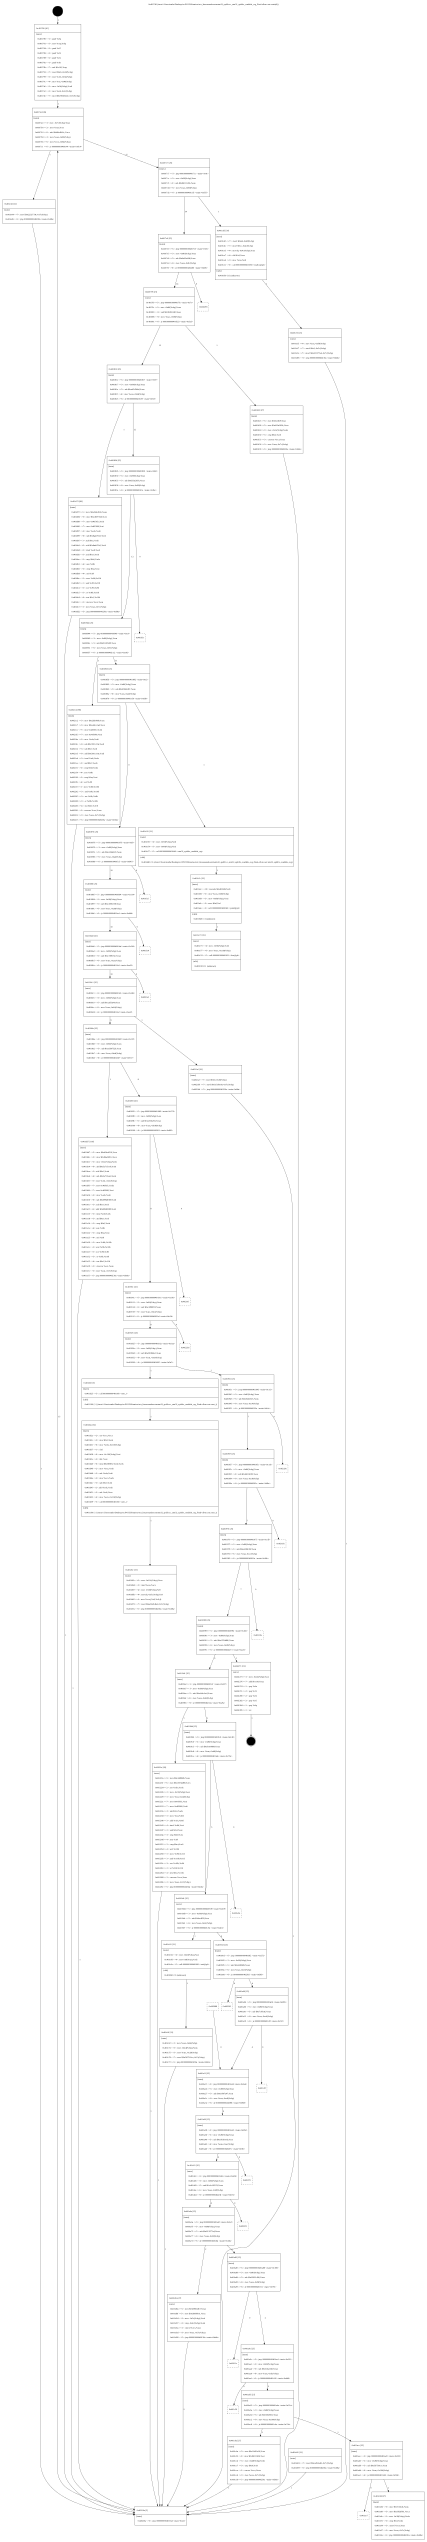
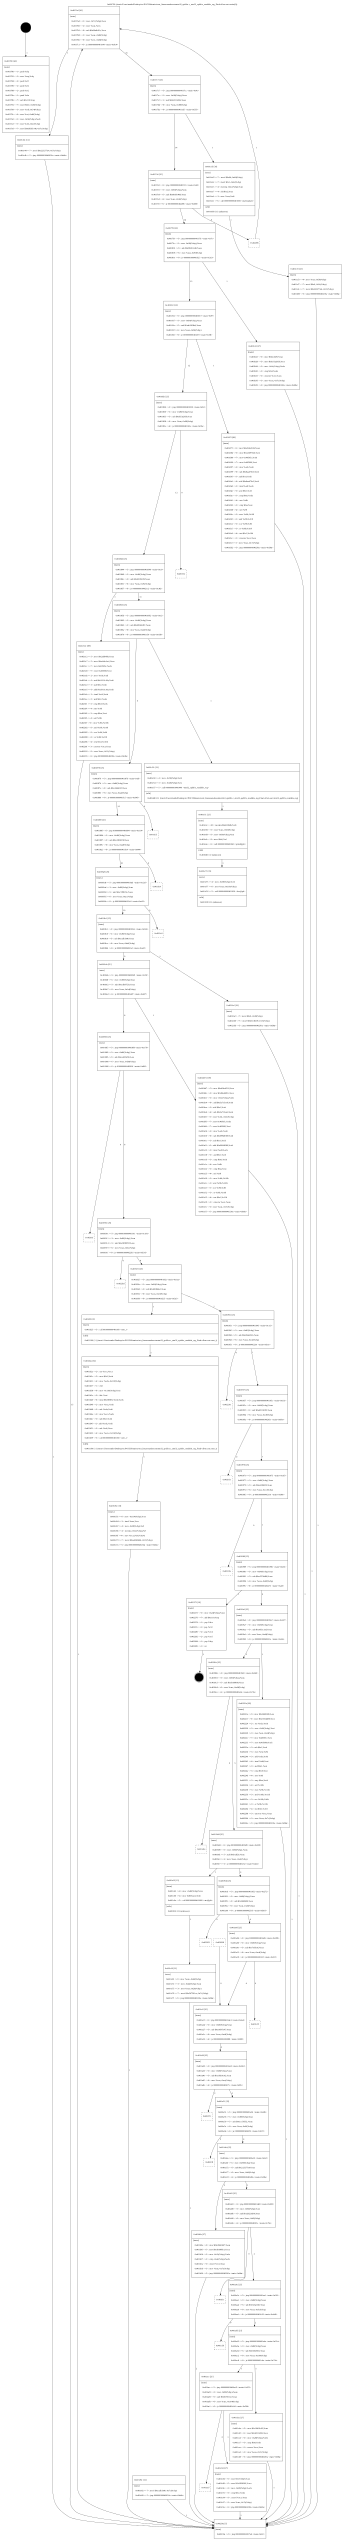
edge "0x401780 [45]" -> "0x4017ad [26]": now "0x402286" -> "0x4017ad [26]"
edge "0x401c84 [27]" -> "0x40230a [5]": added, label "1"
